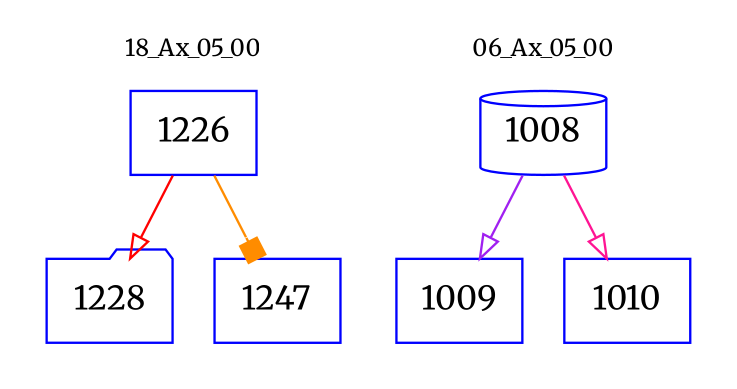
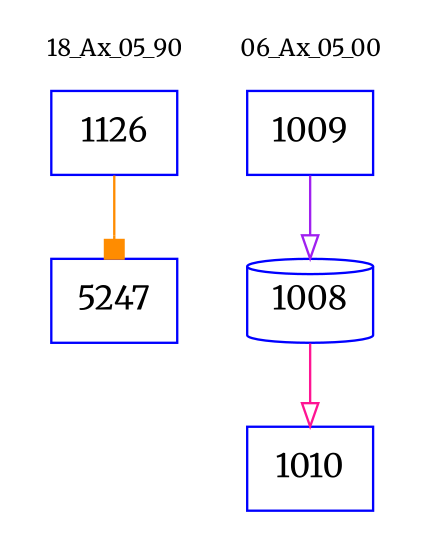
cluster "18_Ax_05_00": label "18_Ax_05_00" -> "18_Ax_05_90"
node "1226": label "1226" -> "1126"
edge "1008" -> "1009": reversed
node "1228": removed
node "1247": label "1247" -> "5247"
